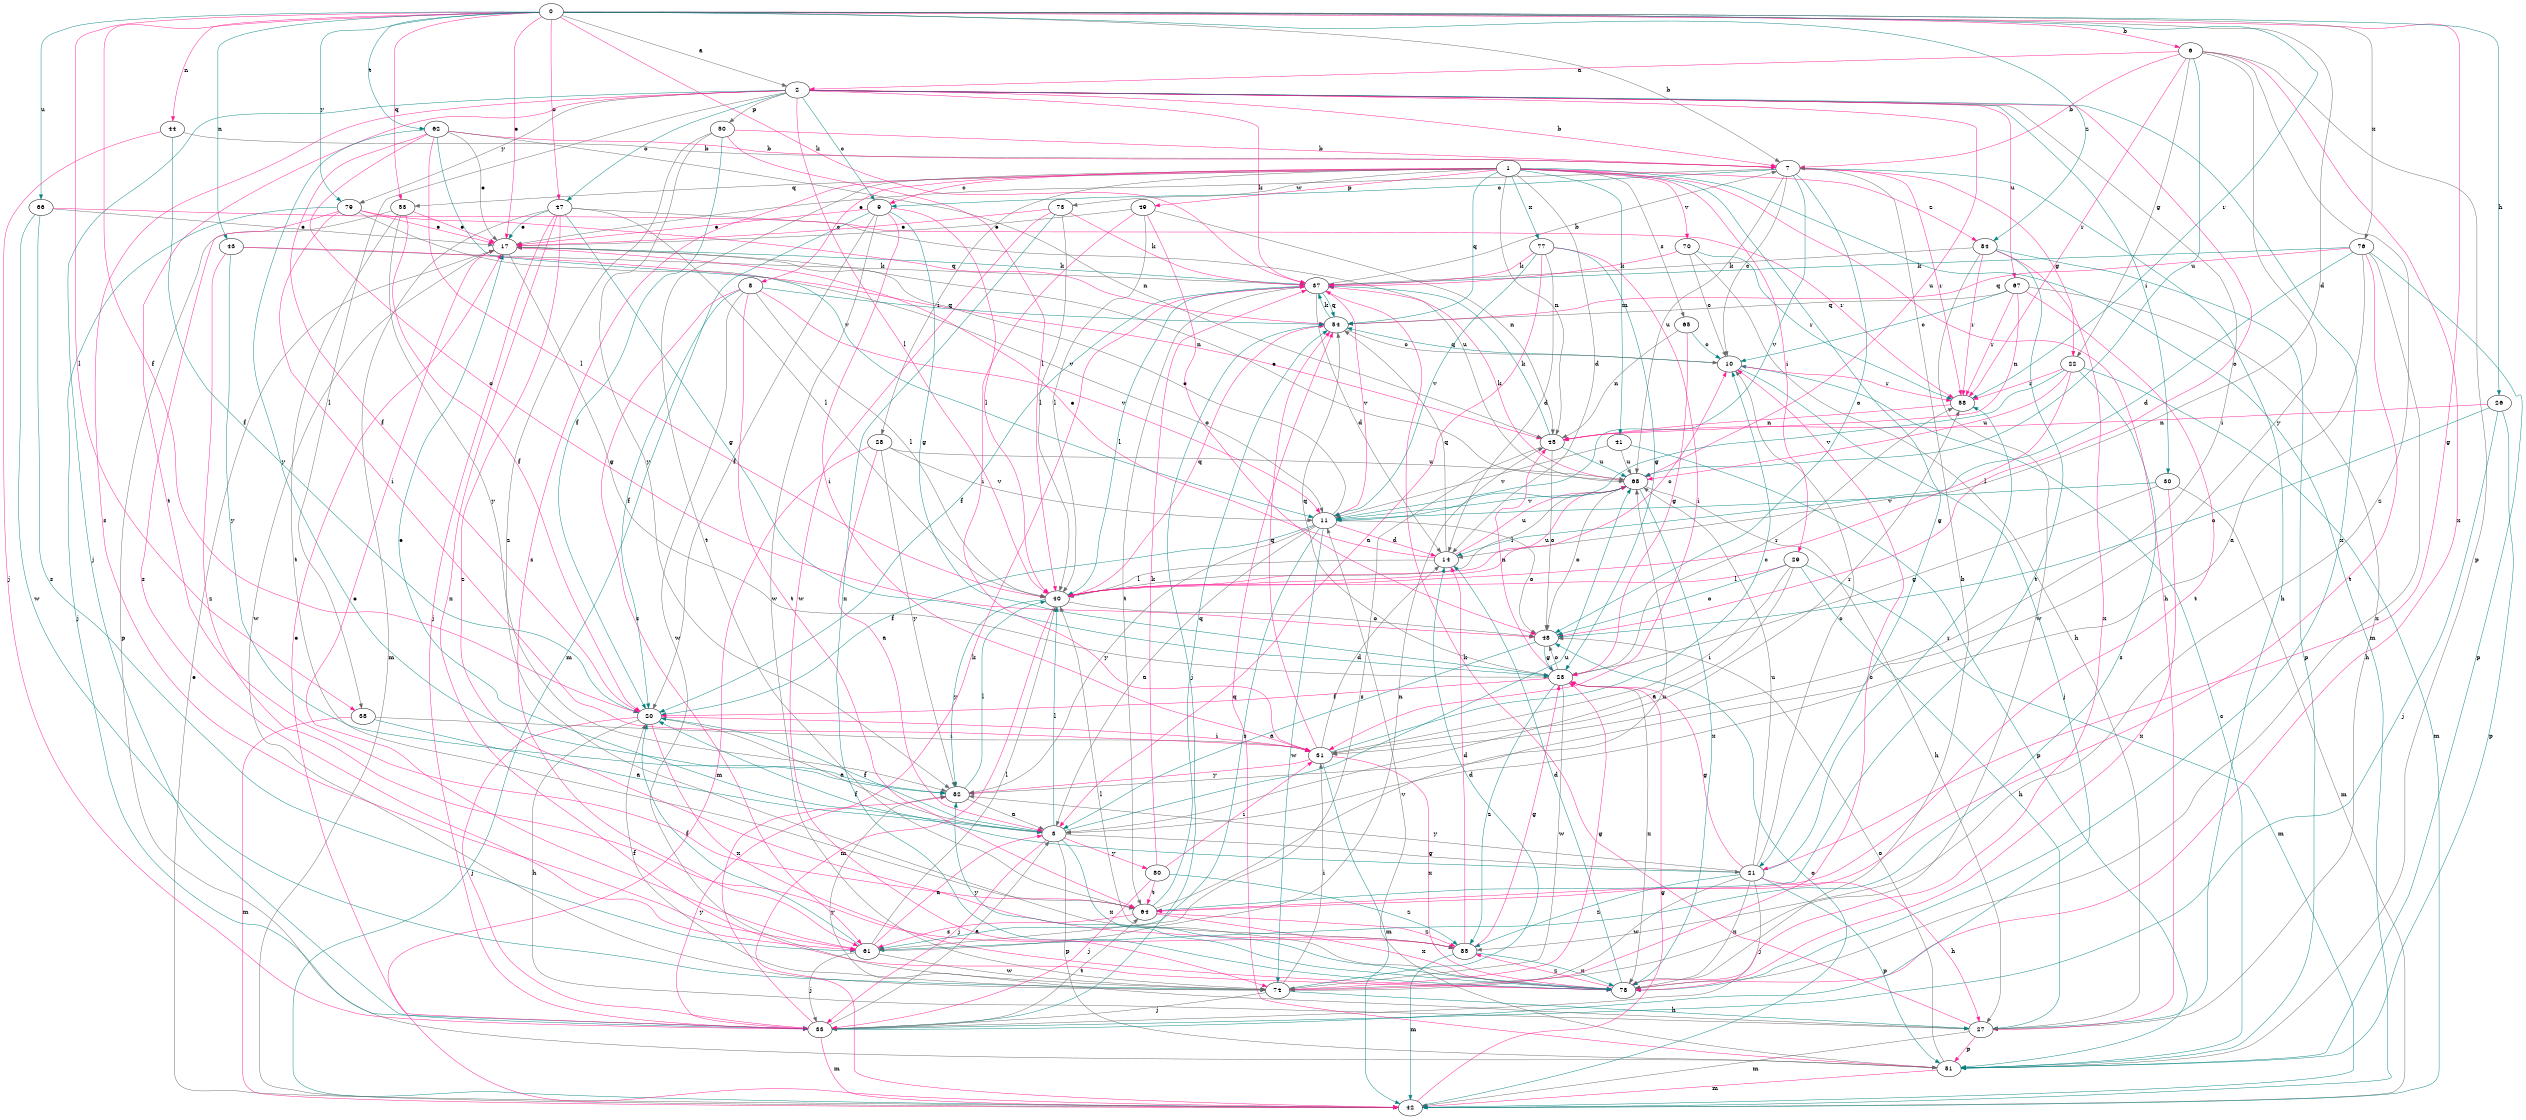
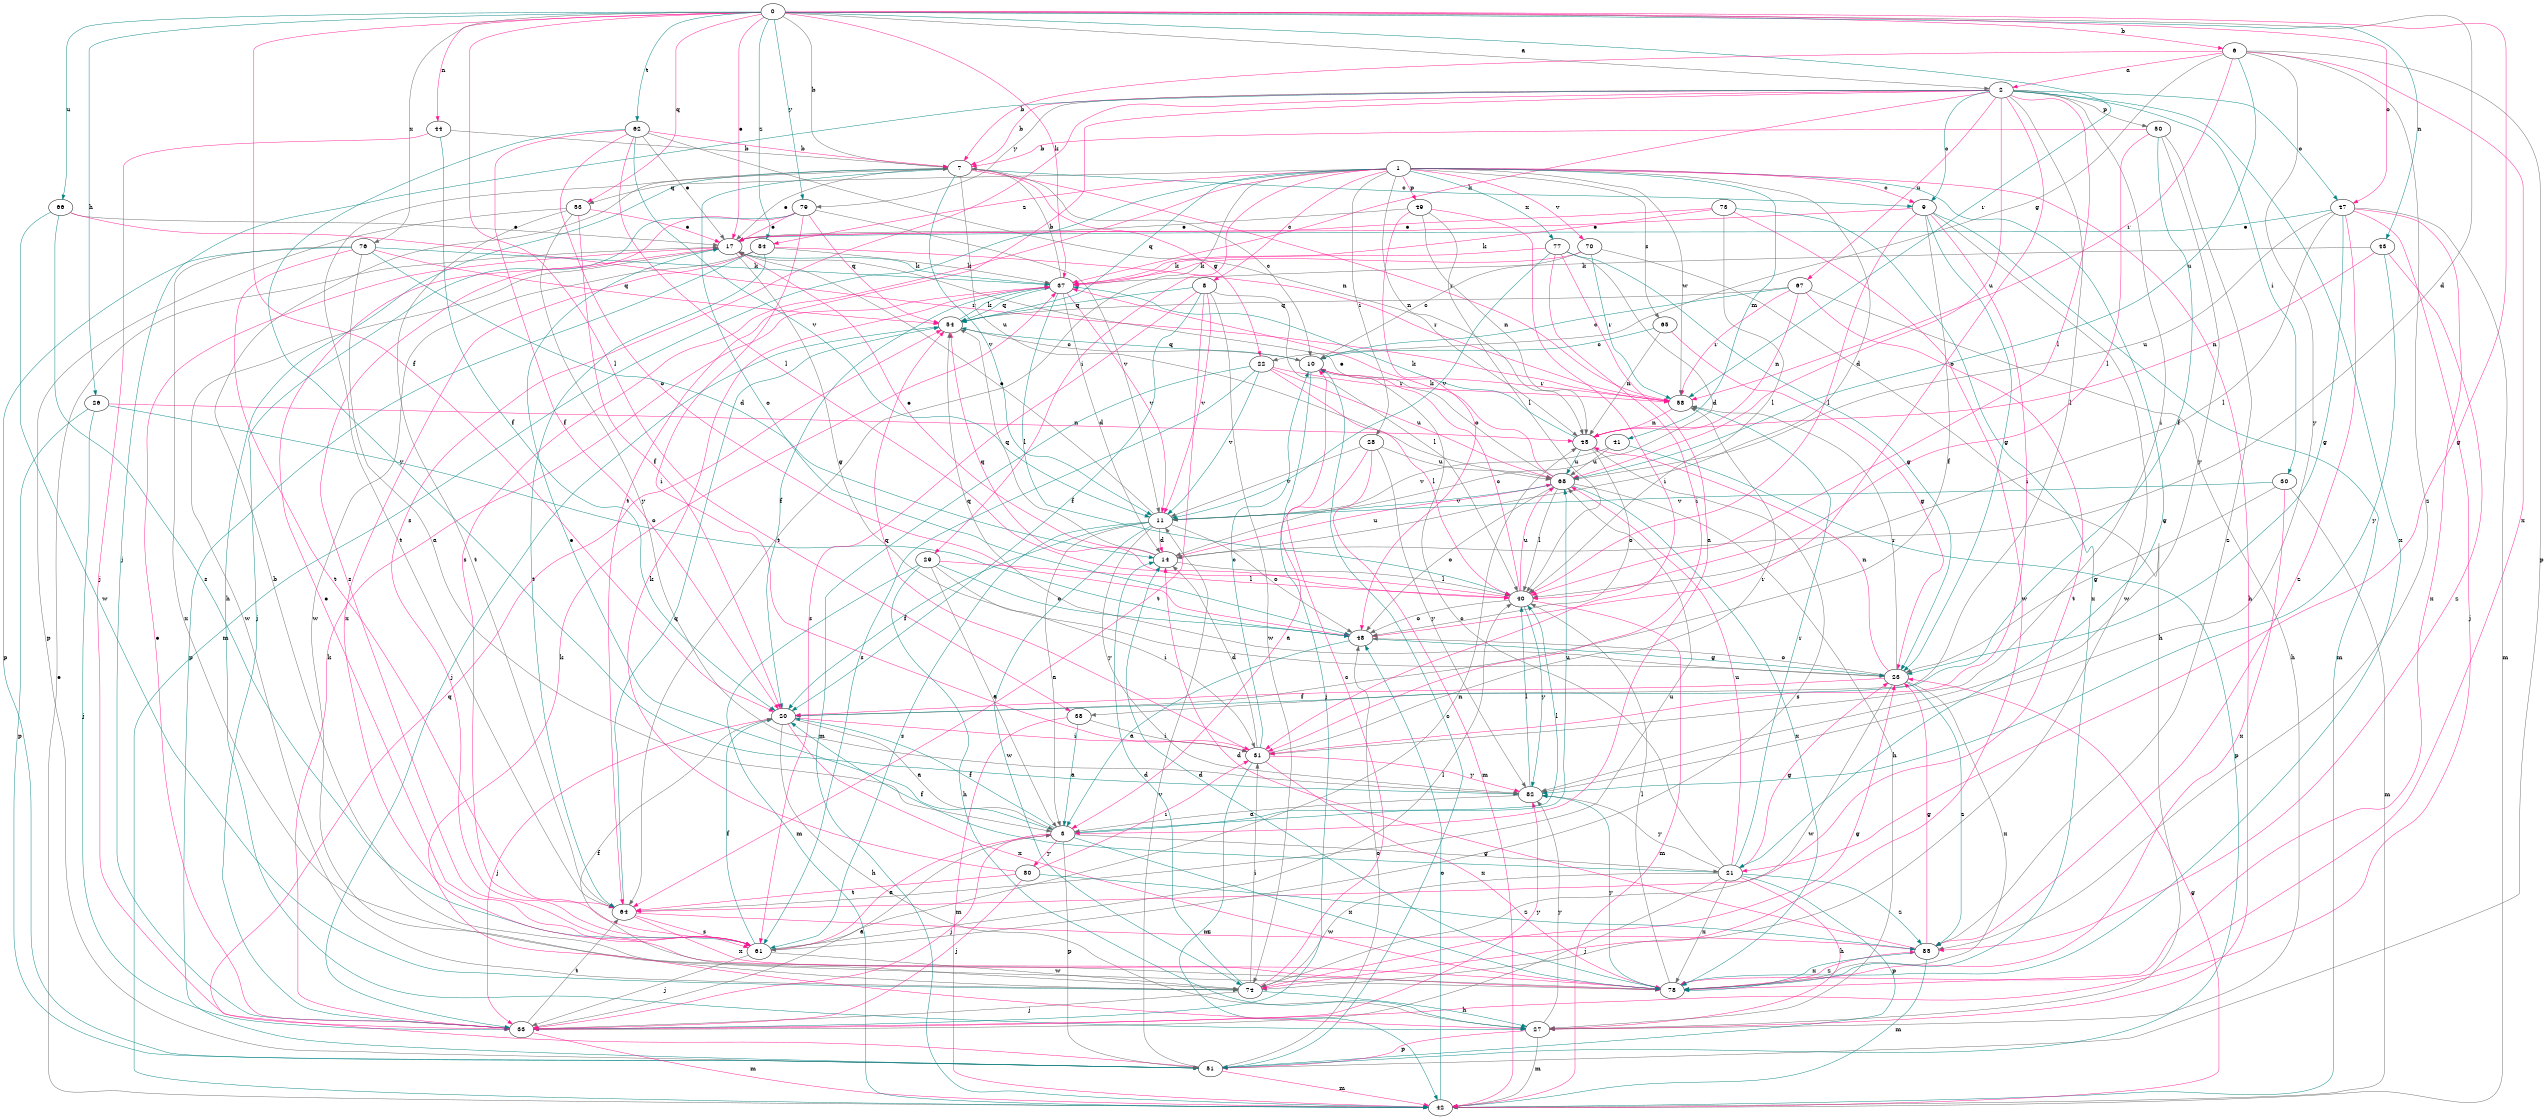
edge "1" -> "73": now "1" -> "58"
edge "37" -> "64": now "7" -> "64"
edge "21" -> "68": color gray40 -> deeppink
